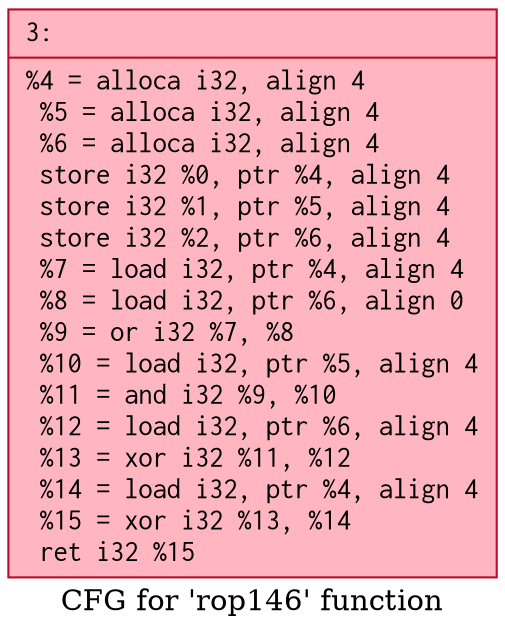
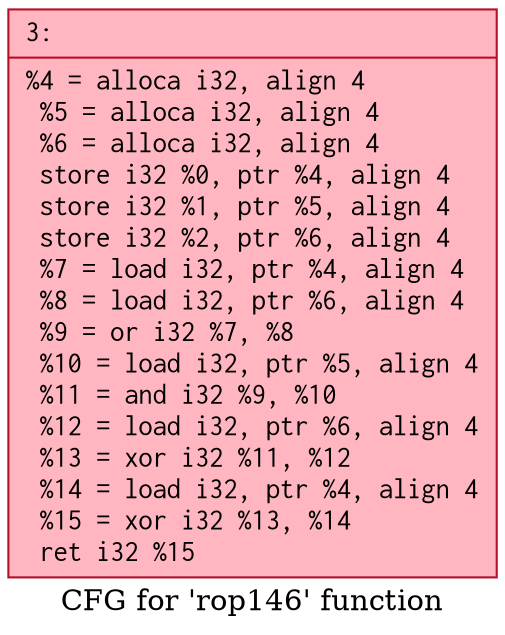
node "3:": text "%8 = load i32, ptr %6, align 0" -> "%8 = load i32, ptr %6, align 4"
